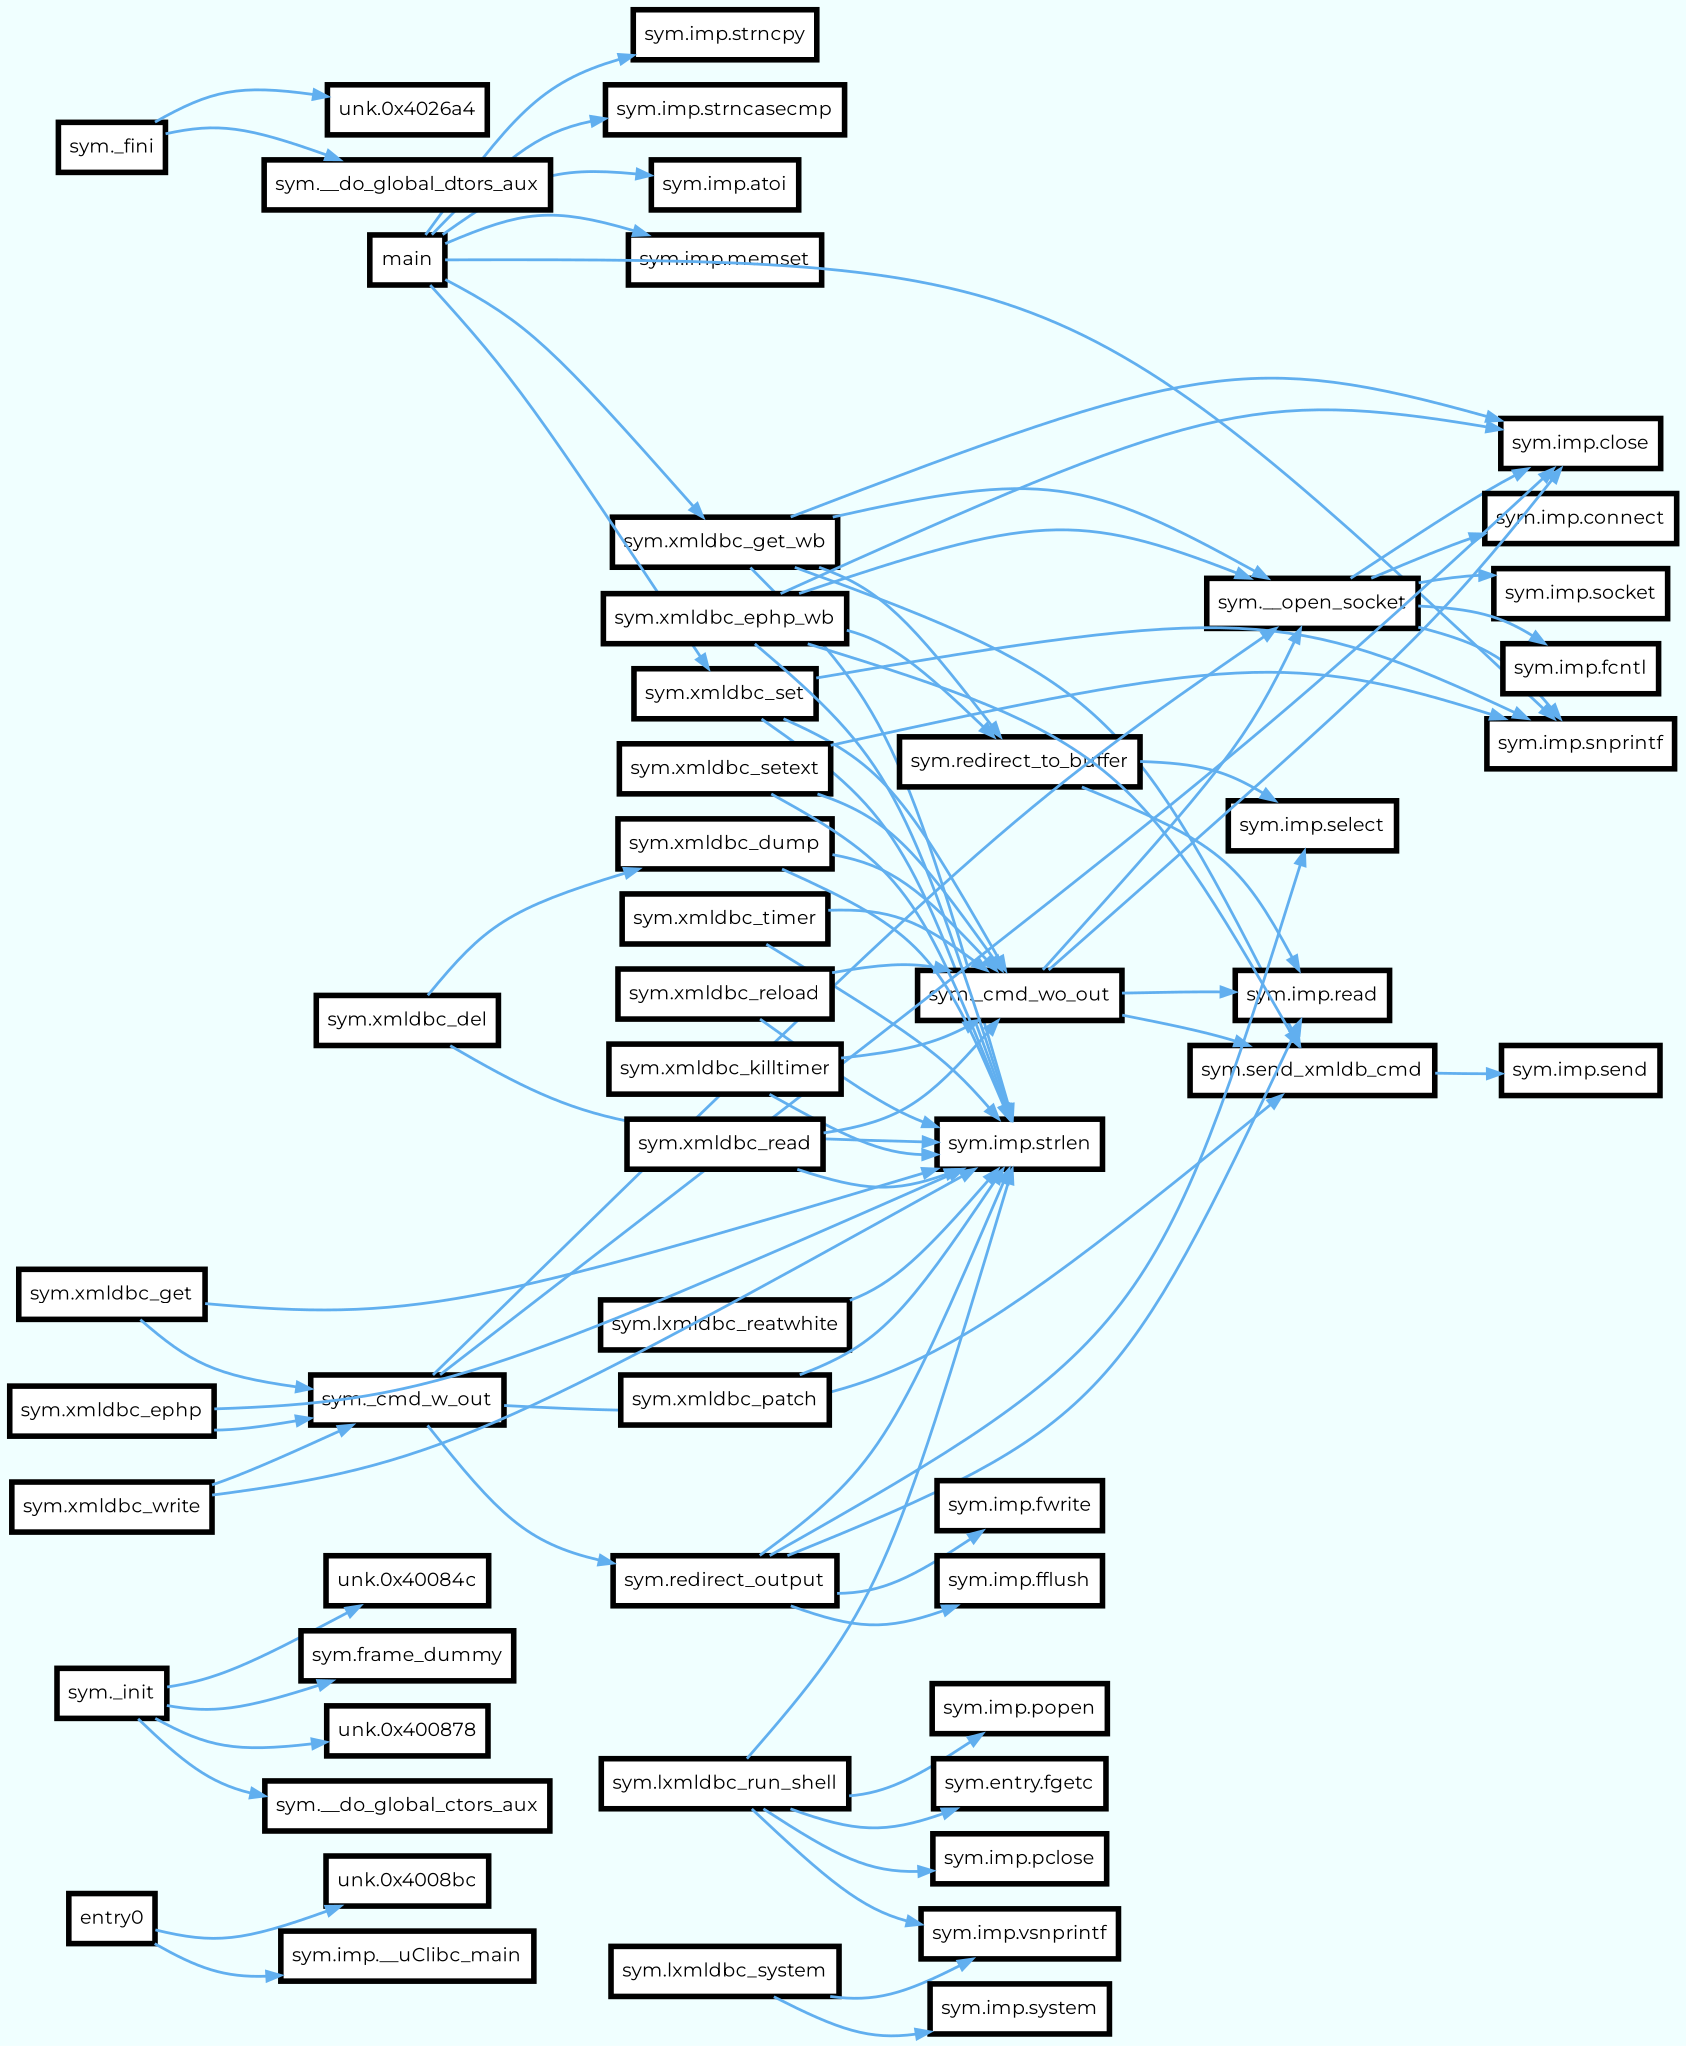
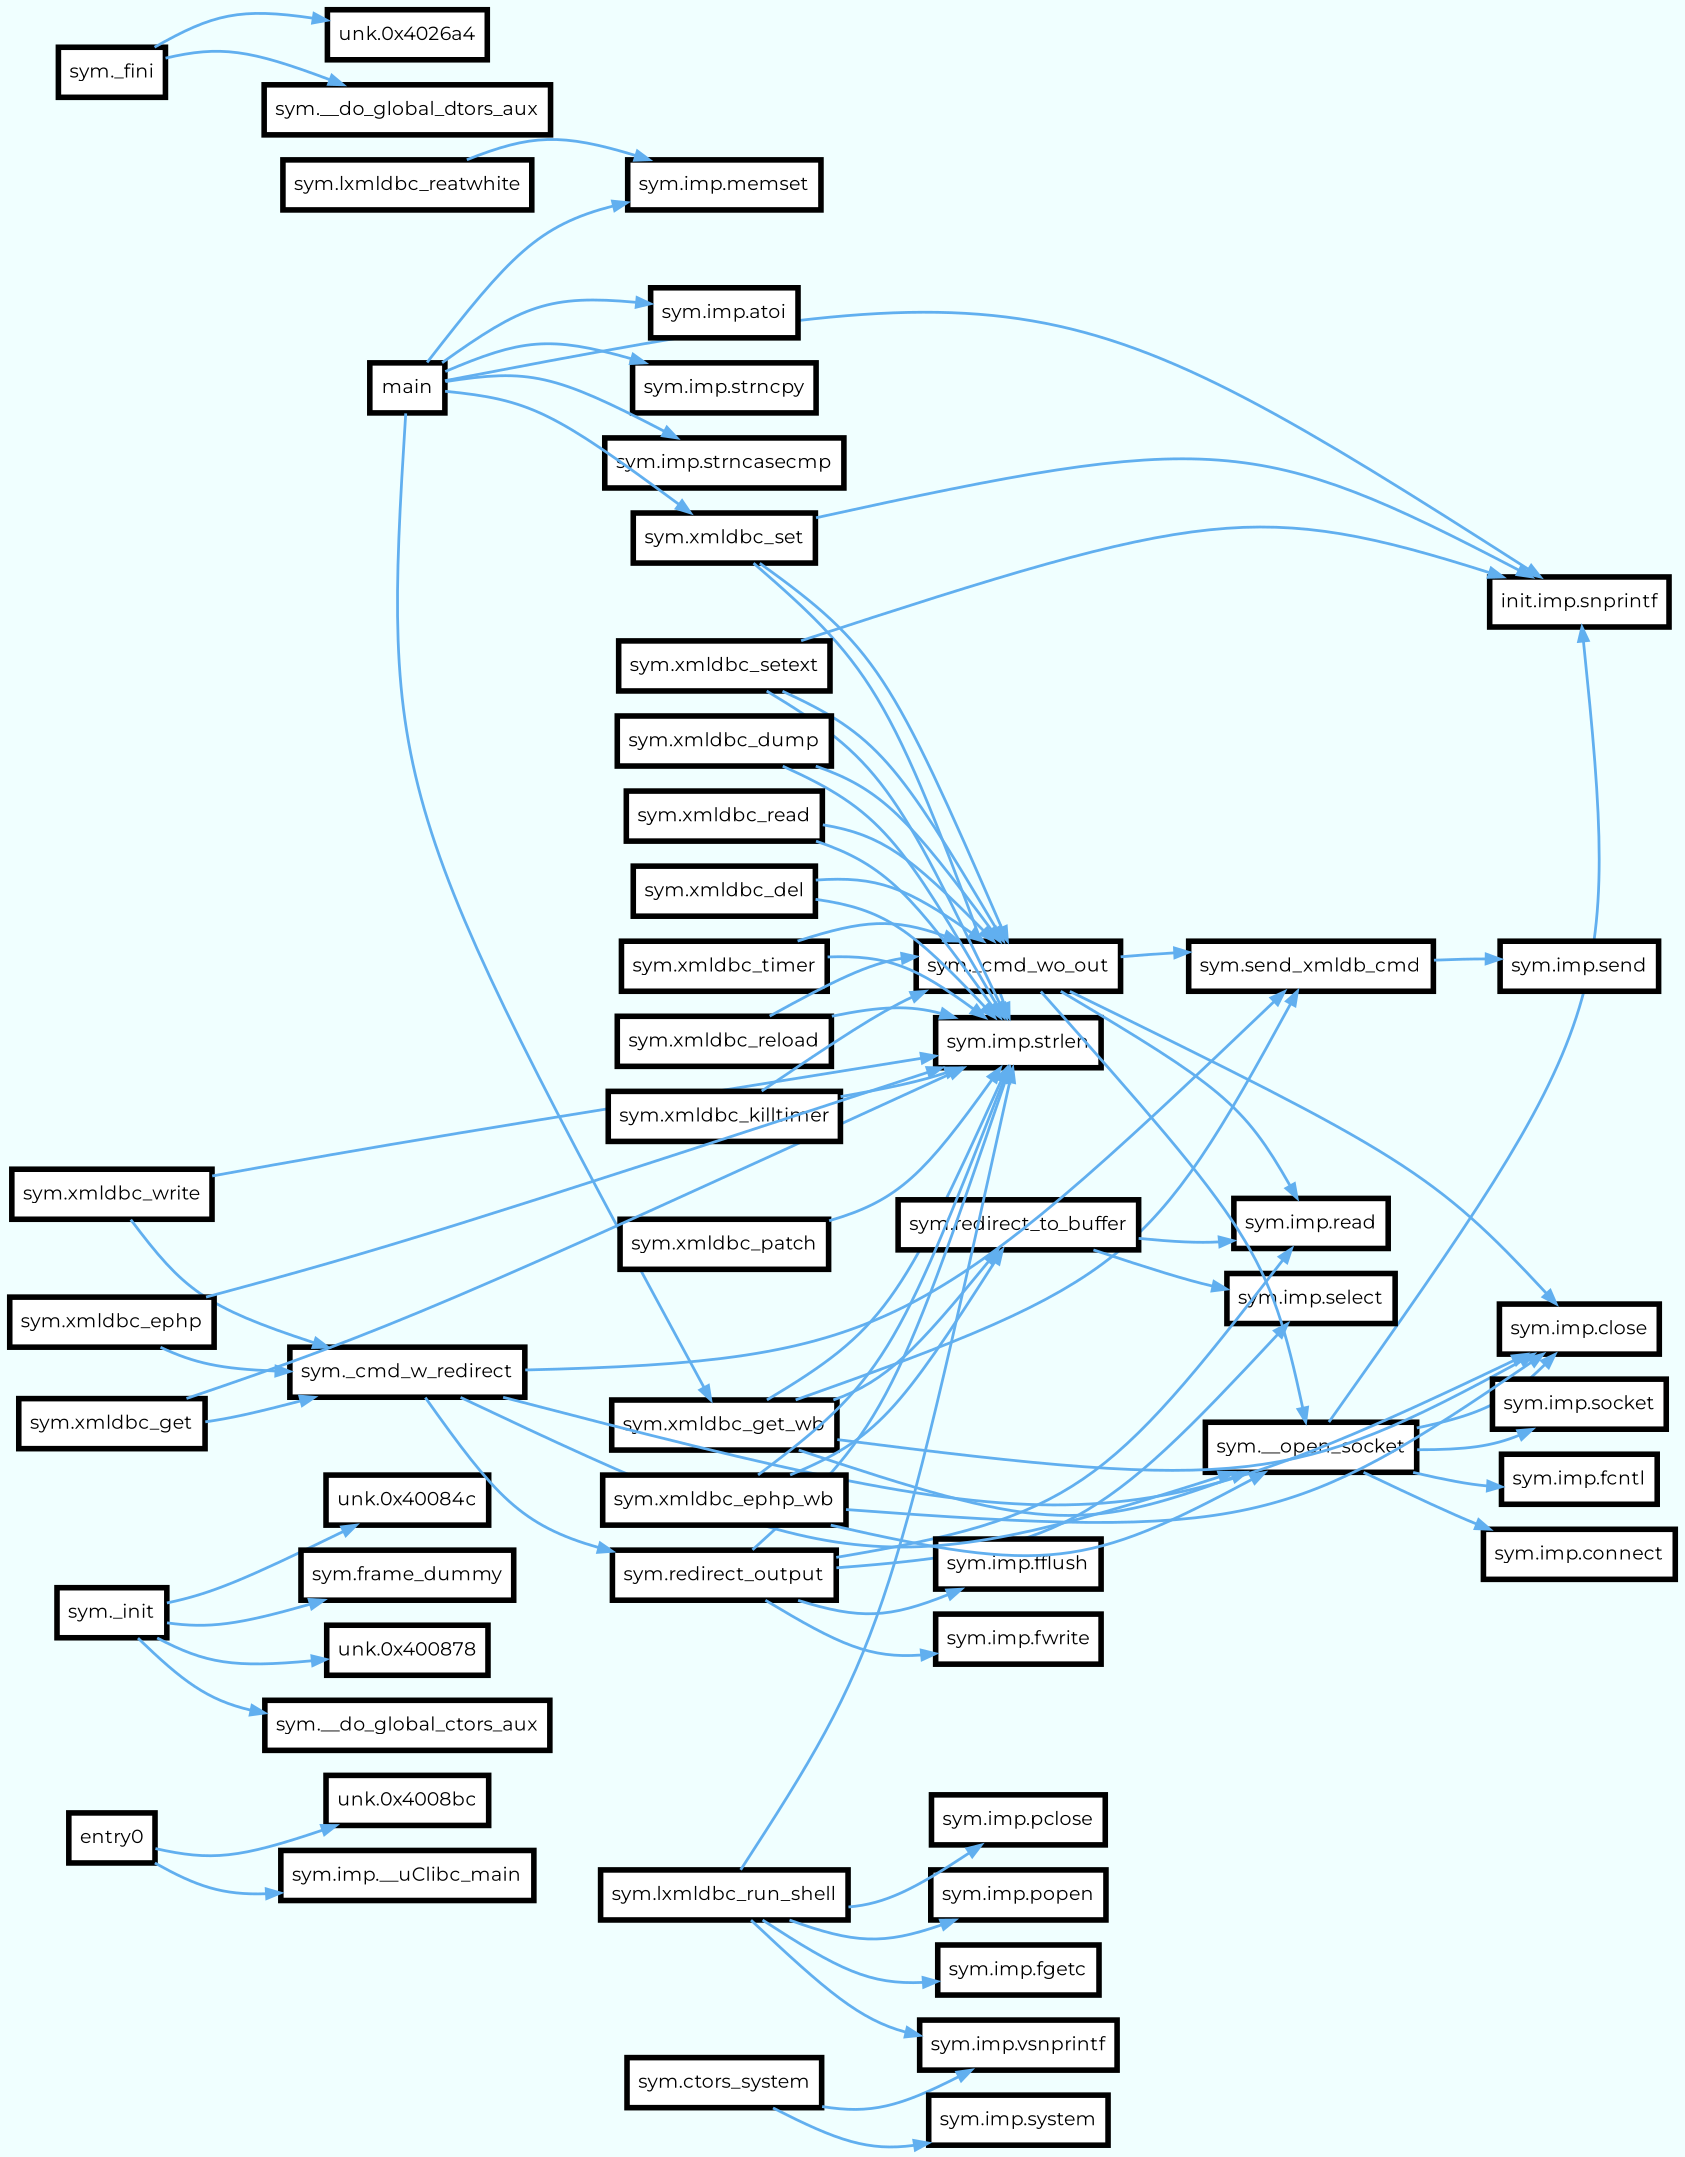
node "sym.imp.snprintf": label "sym.imp.snprintf" -> "init.imp.snprintf"
edge "sym.xmldbc_ephp_wb" -> "sym.send_xmldb_cmd": removed
edge "sym.xmldbc_del" -> "sym.xmldbc_dump": now "sym.xmldbc_del" -> "sym._cmd_wo_out"
edge "sym.lxmldbc_reatwhite" -> "sym.imp.strlen": now "sym.lxmldbc_reatwhite" -> "sym.imp.memset"
node "sym._cmd_w_out": label "sym._cmd_w_out" -> "sym._cmd_w_redirect"
node "sym.entry.fgetc": label "sym.entry.fgetc" -> "sym.imp.fgetc"
node "sym.lxmldbc_system": label "sym.lxmldbc_system" -> "sym.ctors_system"
